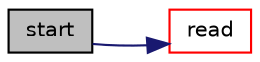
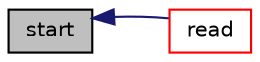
edge "start" -> "read": reversed
